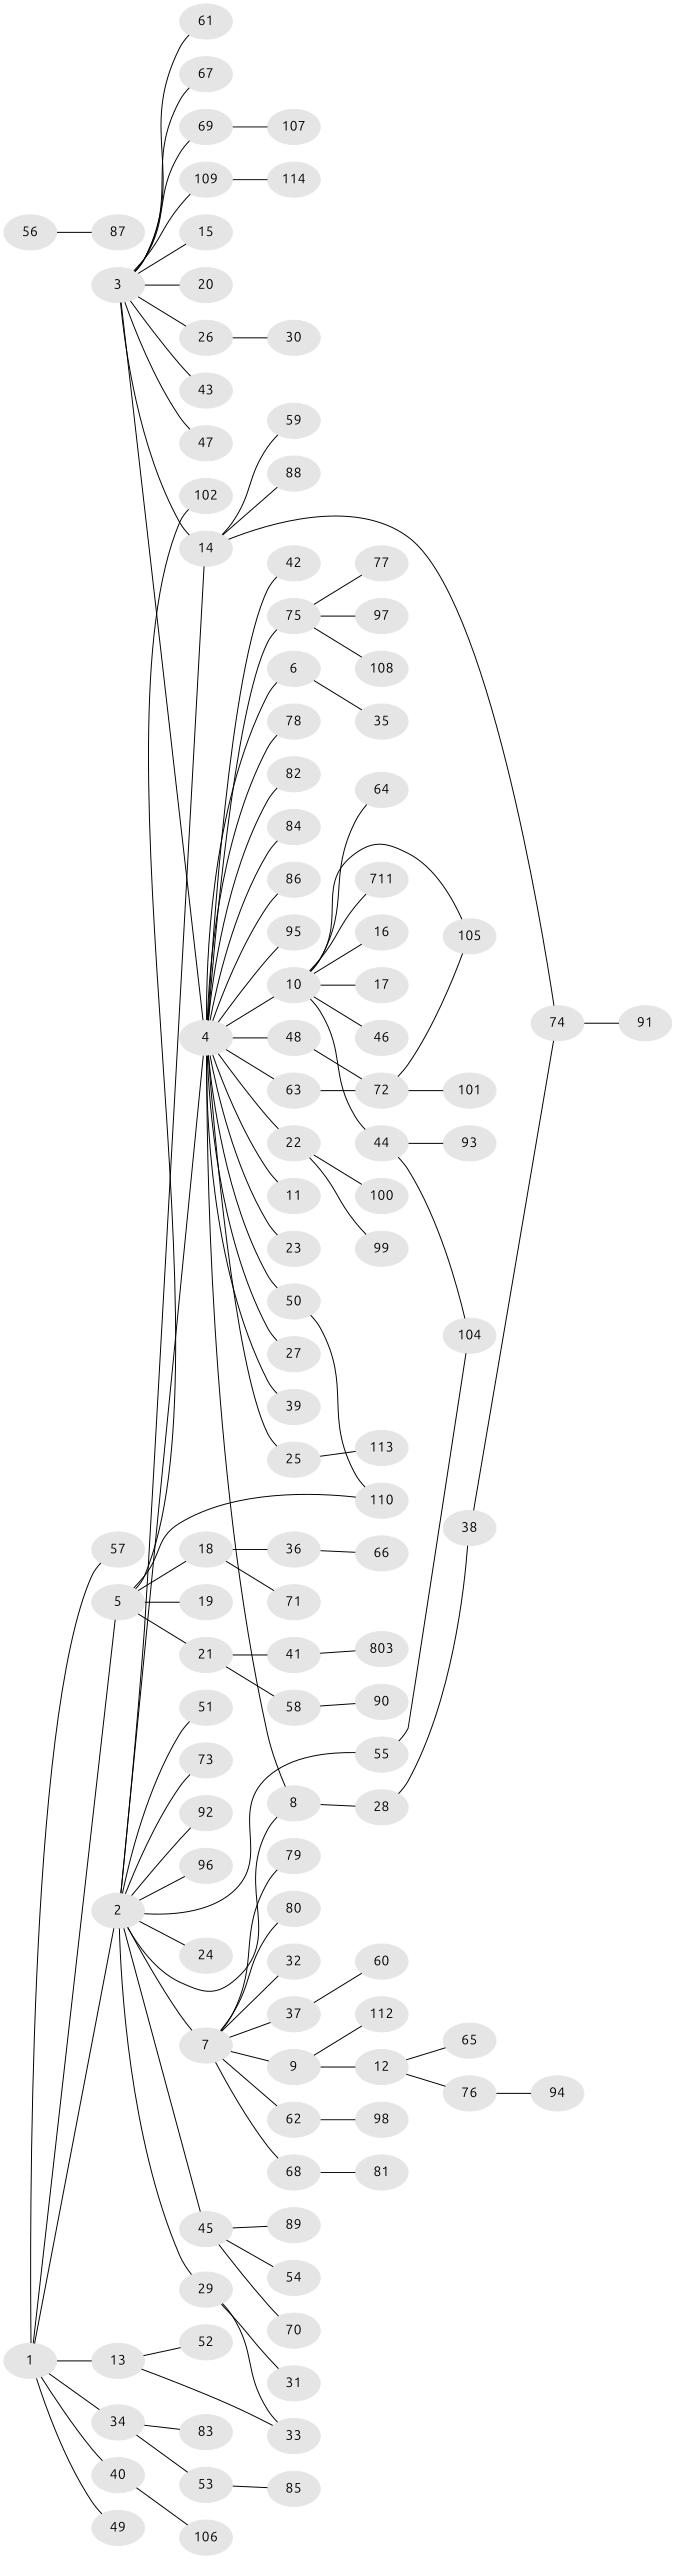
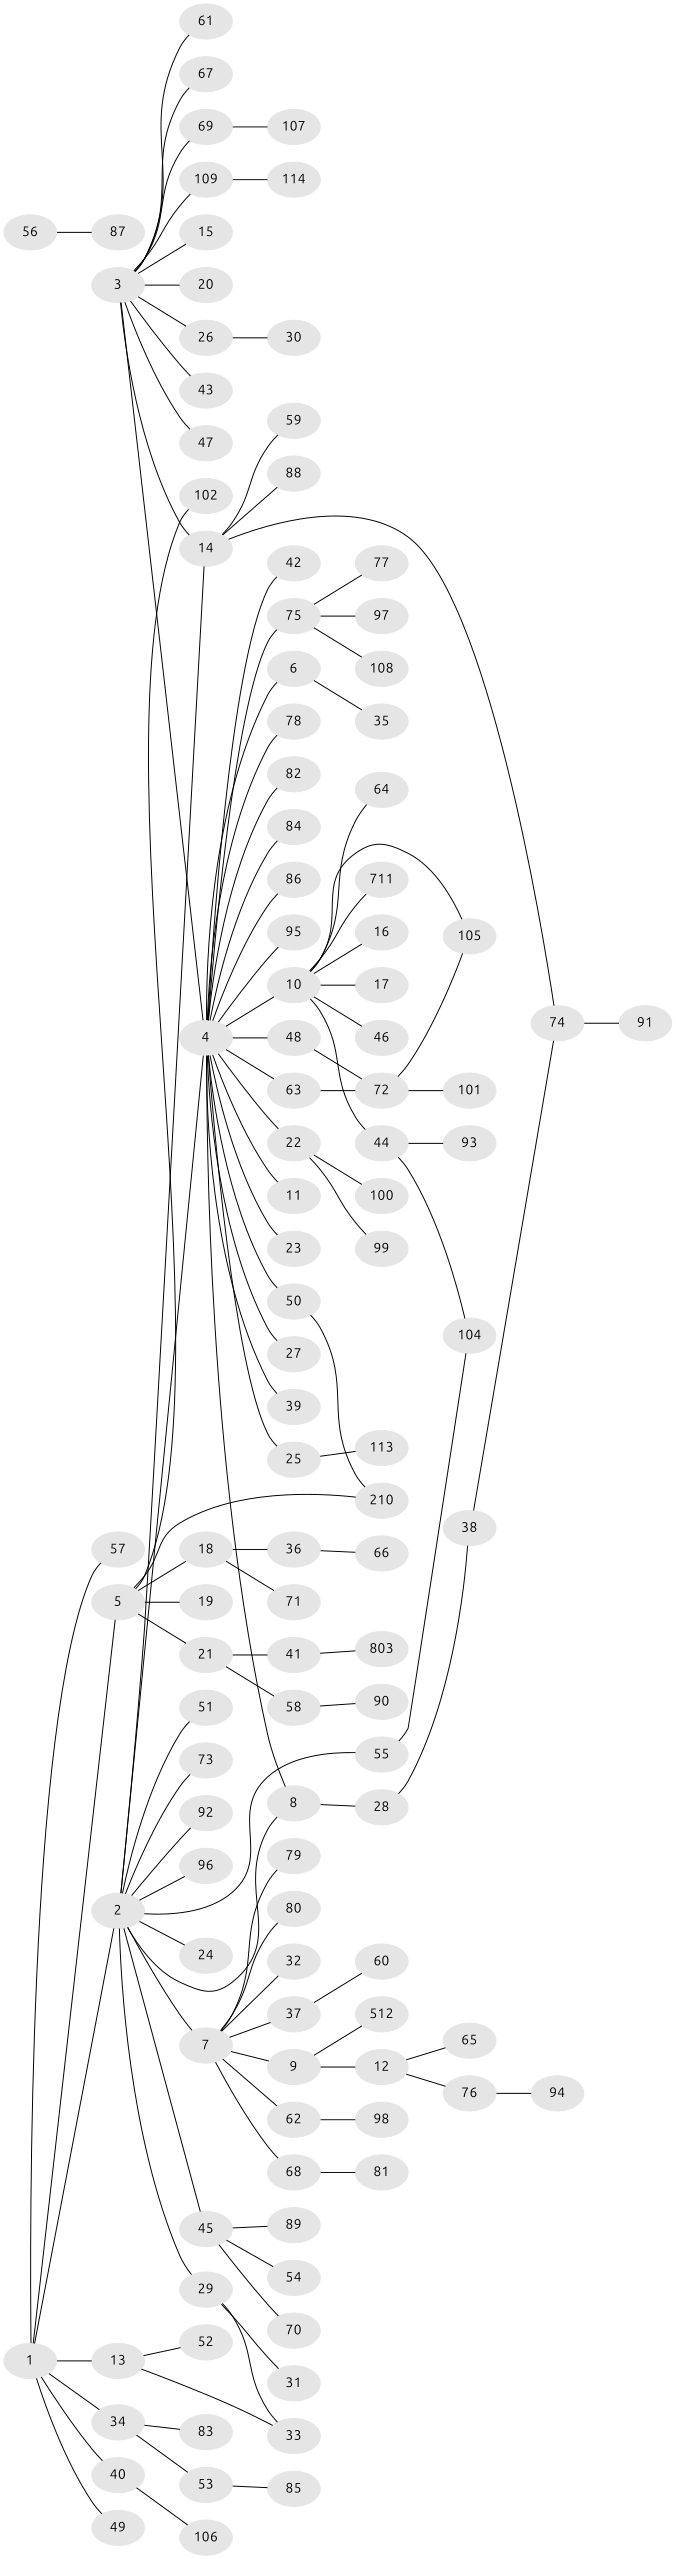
node "110": label "110" -> "210"
node "112": label "112" -> "512"
